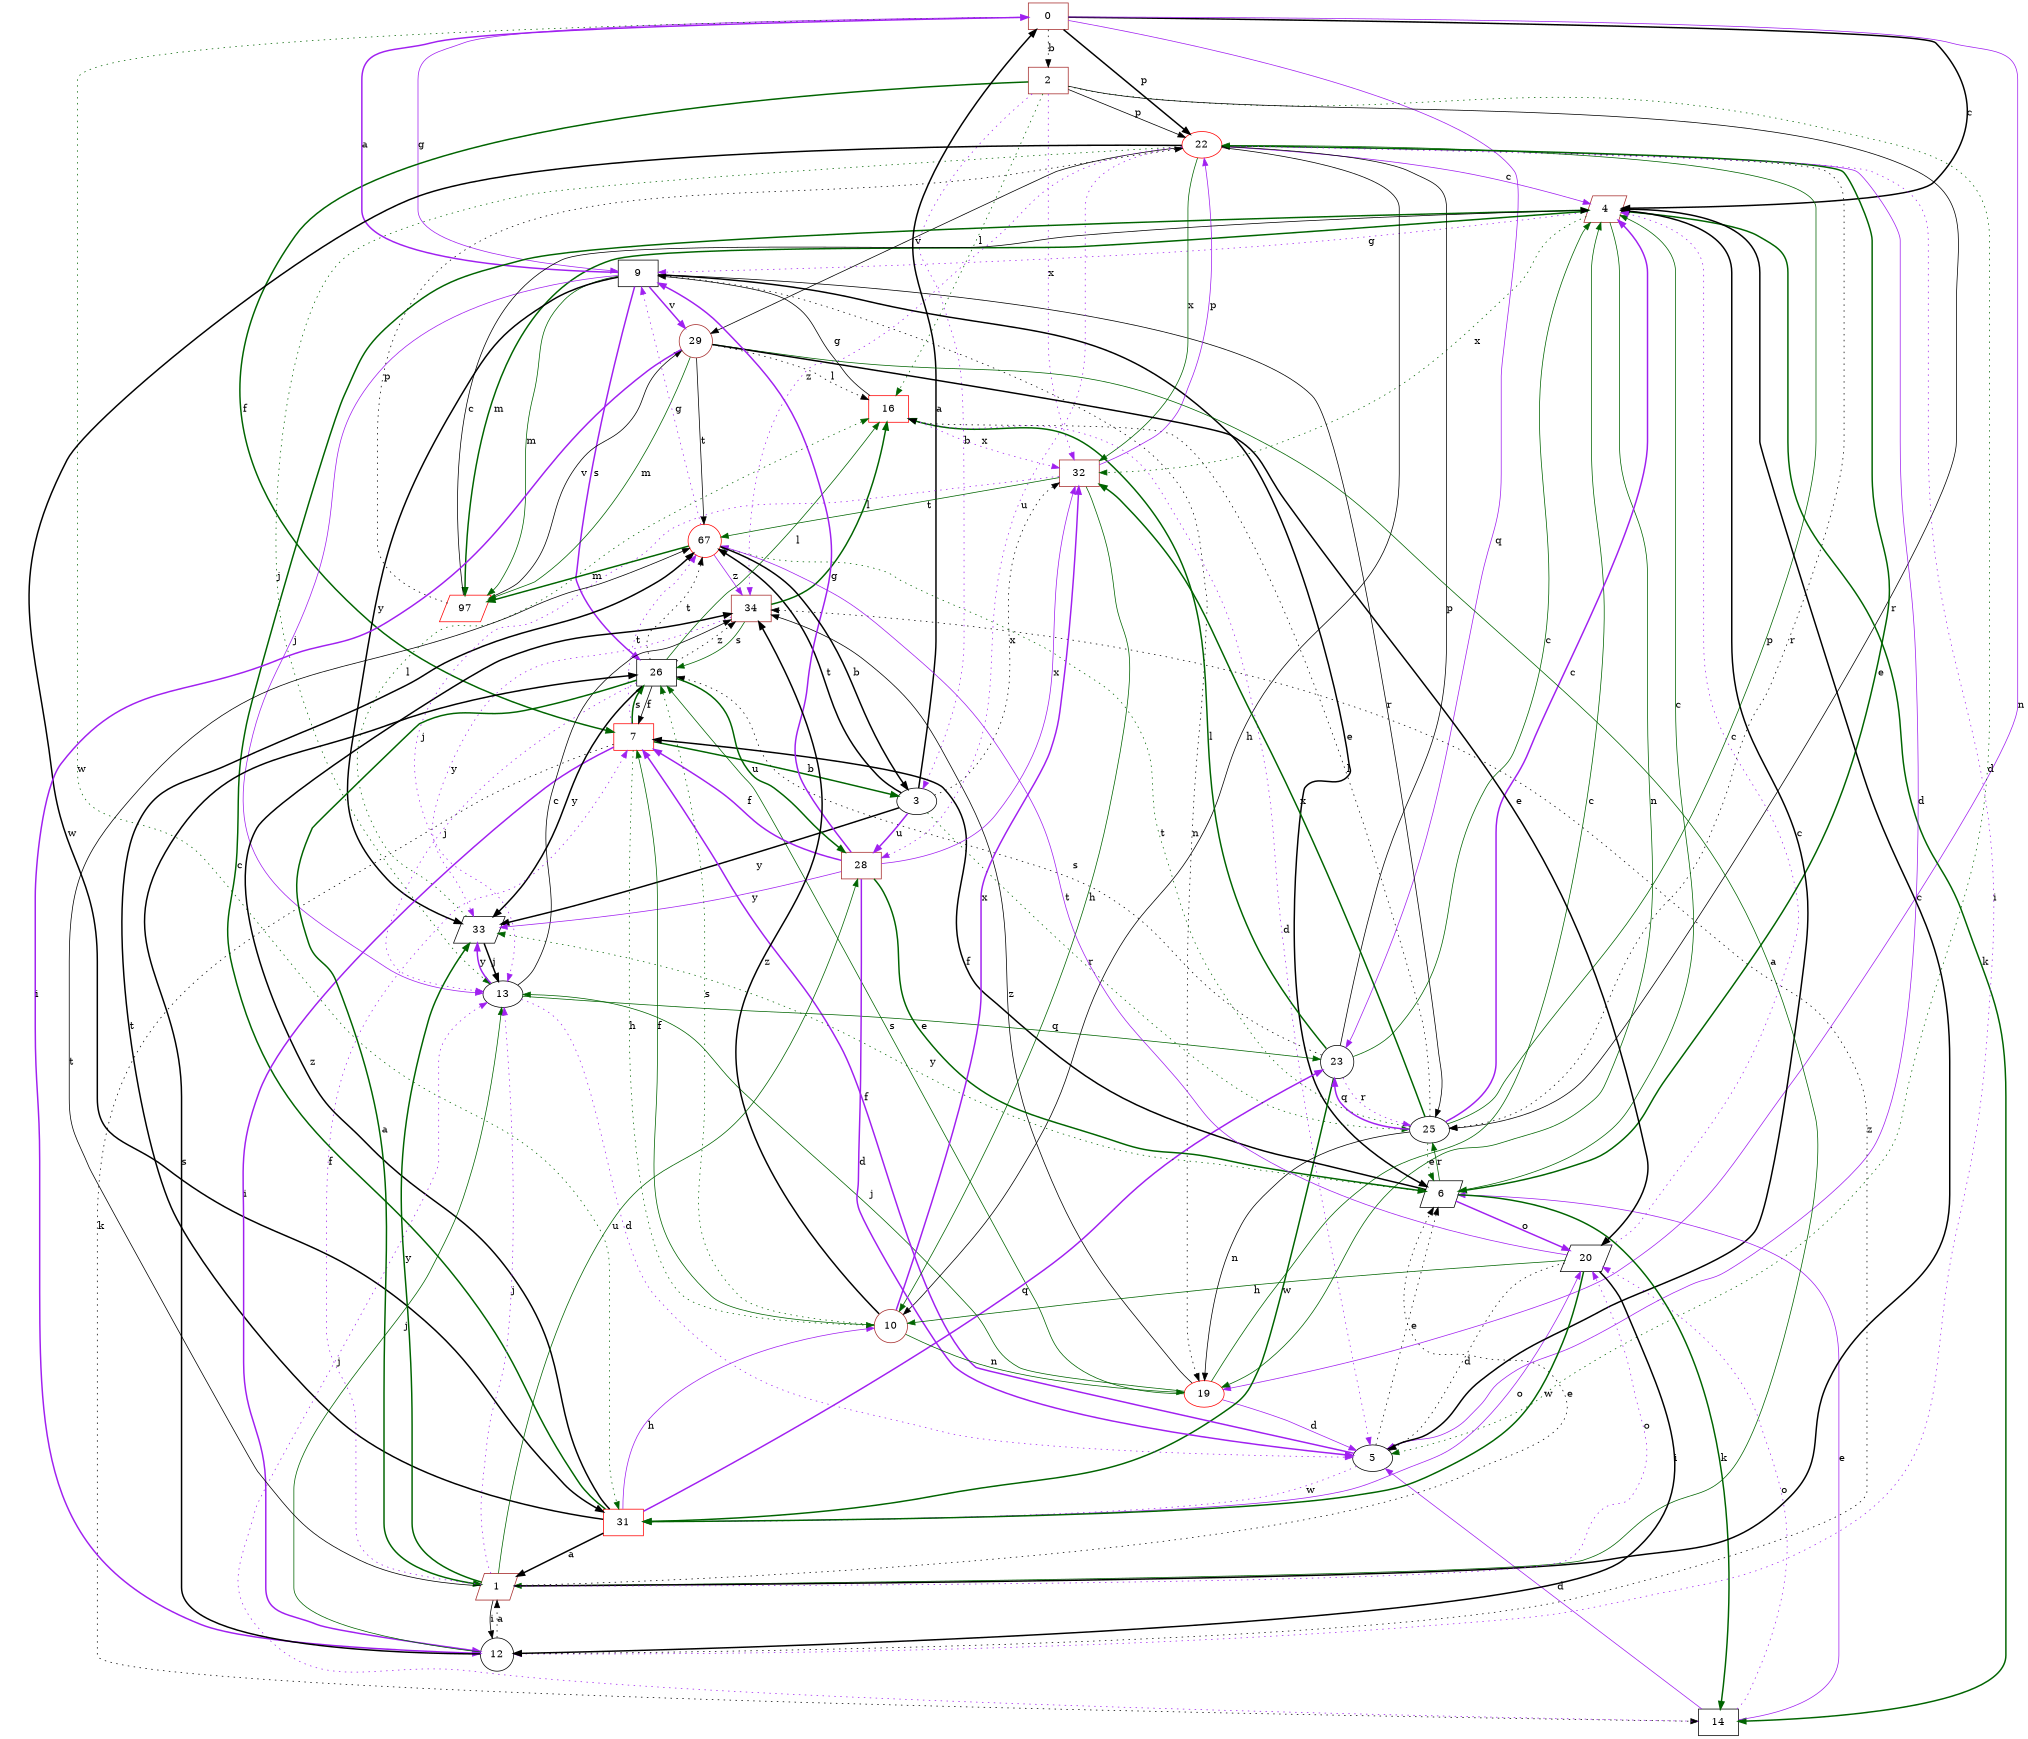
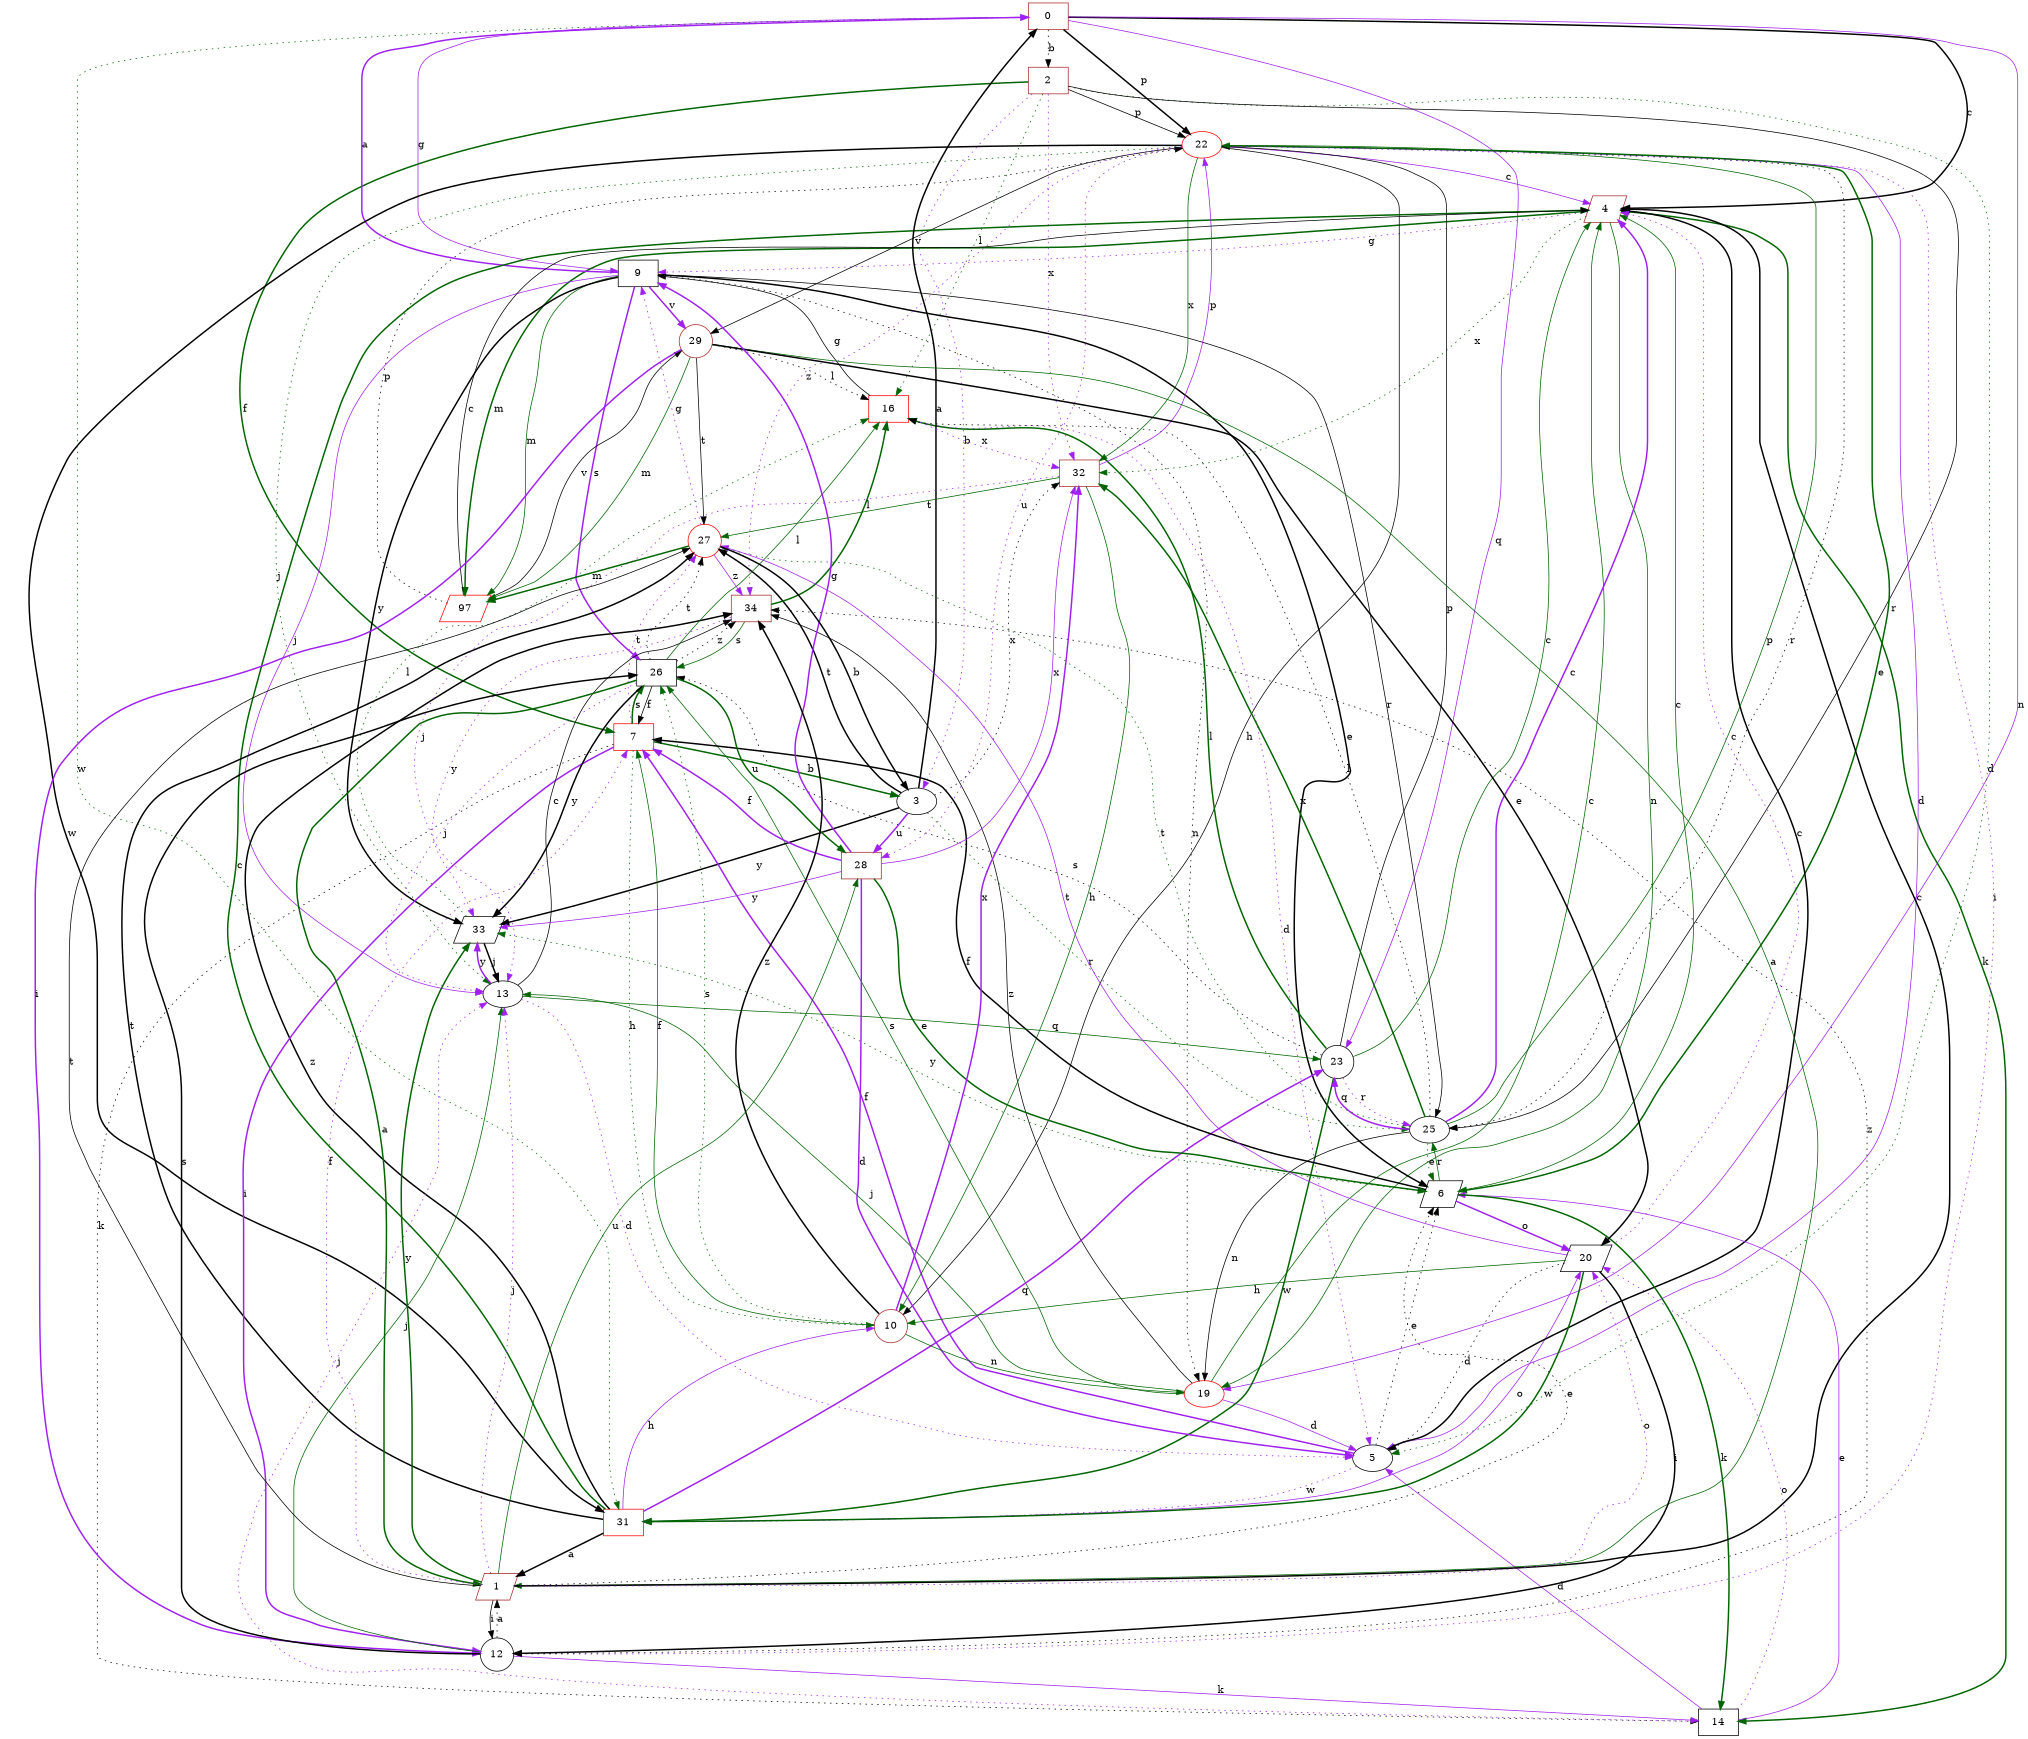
node "67": label "67" -> "27"
edge "12" -> "14": added, label "k"
